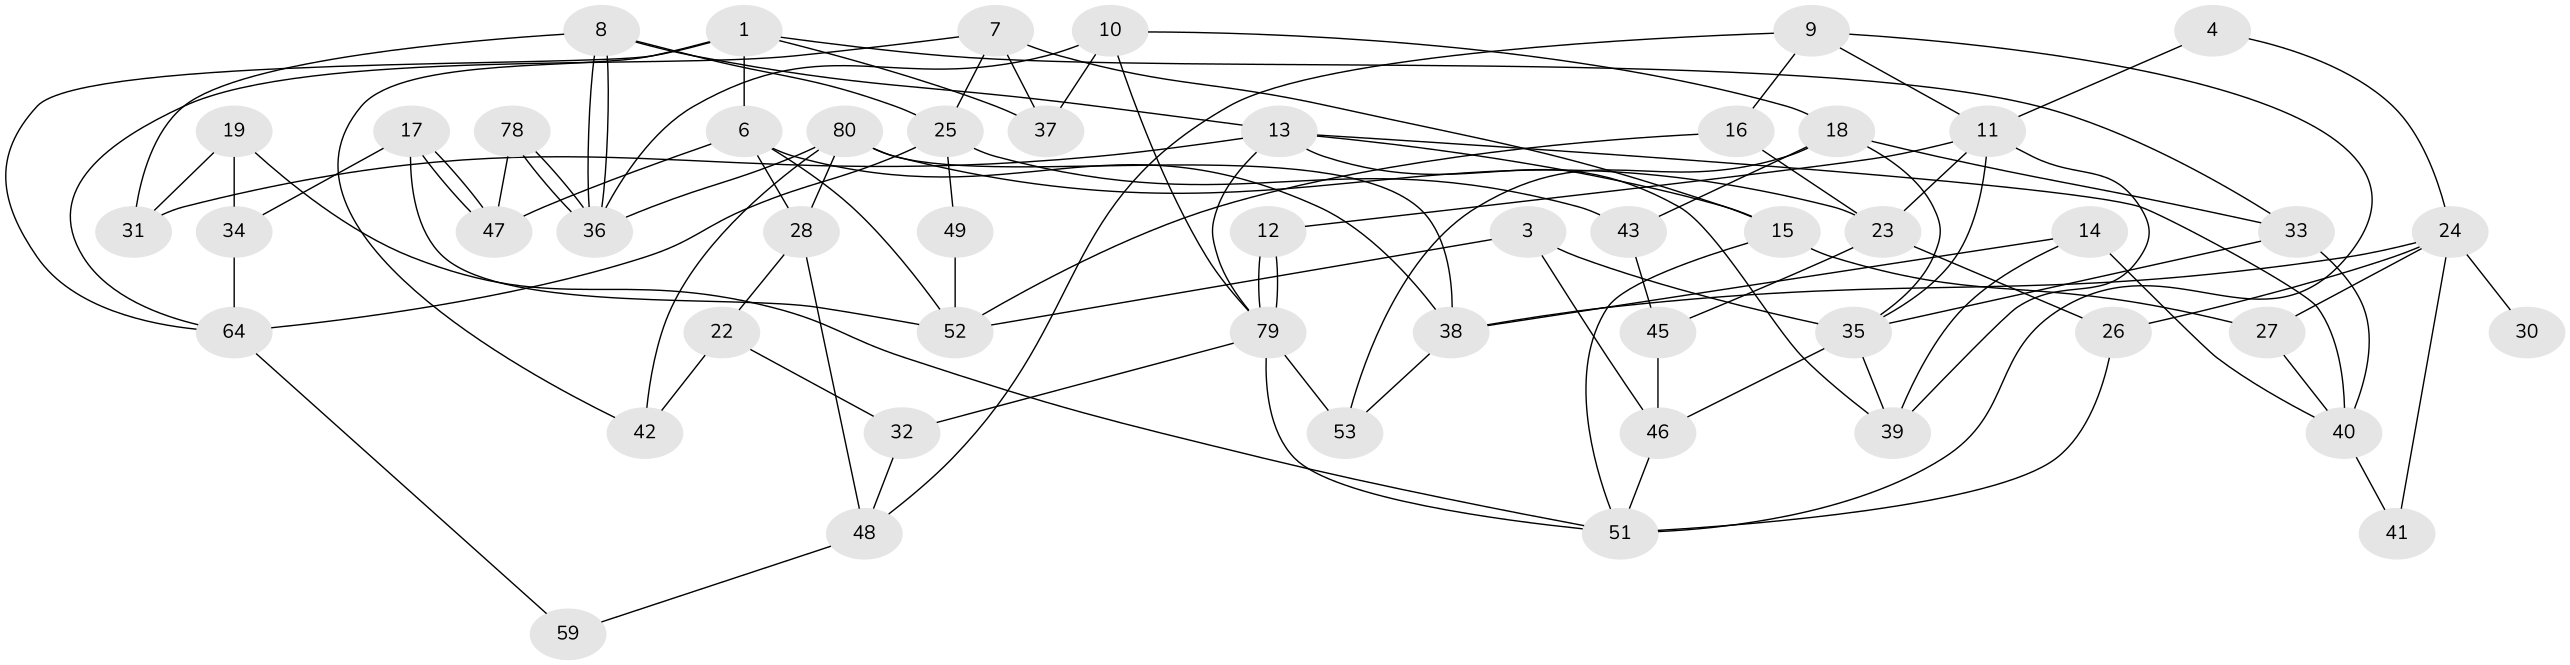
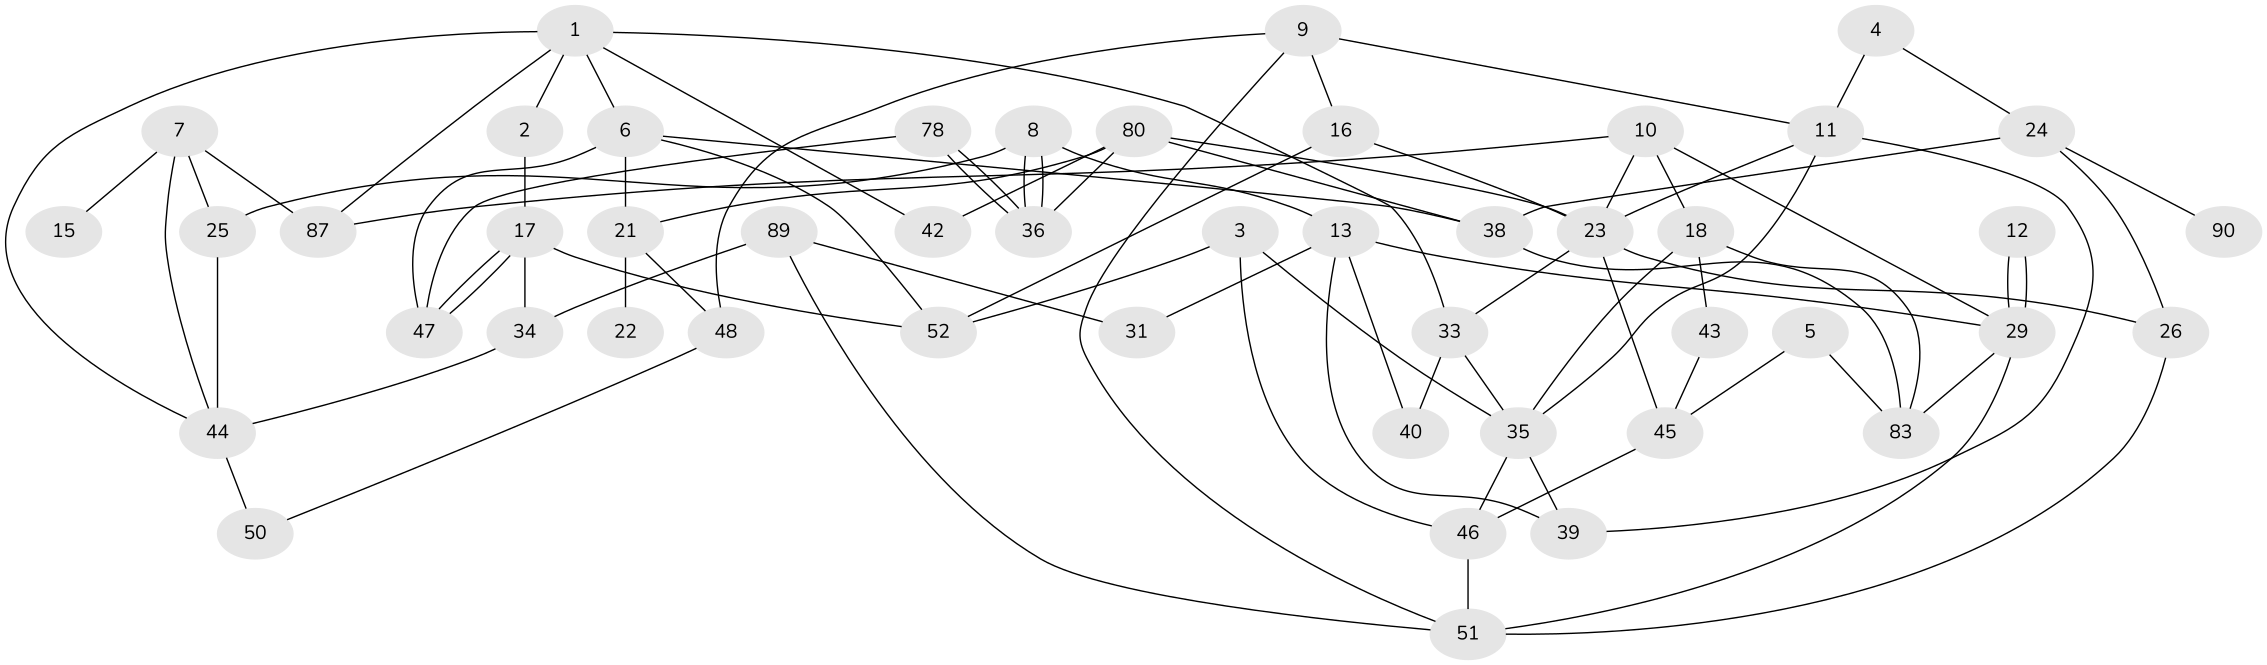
edge "8" -- "31": removed
edge "10" -- "36": now "10" -- "23"
node "19": label "19" -> "89"
node "2": added
node "37": label "37" -> "87"
edge "13" -- "15": removed
edge "25" -- "43": removed
edge "18" -- "33": now "23" -- "33"
edge "11" -- "12": removed
node "28": label "28" -> "21"
node "49": removed
node "14": removed
edge "15" -- "51": removed
node "64": label "64" -> "44"
node "79": label "79" -> "29"
node "5": added
node "27": removed
node "30": label "30" -> "90"
edge "22" -- "42": removed
node "32": removed
node "53": label "53" -> "83"
node "41": removed
node "59": label "59" -> "50"
